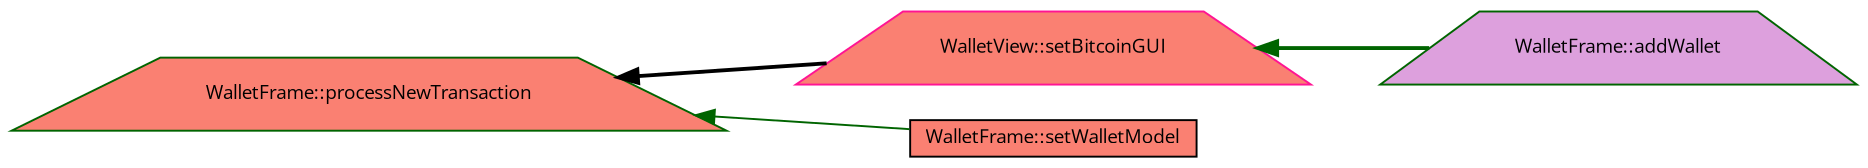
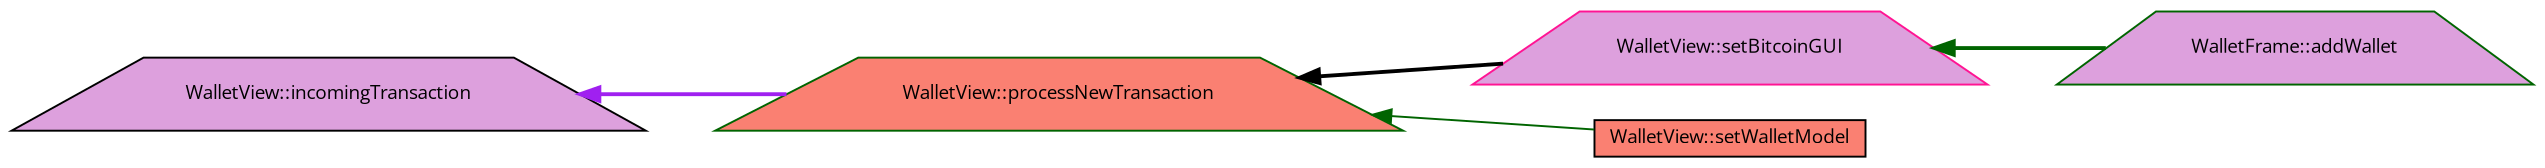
node "WalletView::setBitcoinGUI": fillcolor salmon -> plum
node "WalletView::incomingTransaction": added
node "WalletFrame::processNewTransaction": label "WalletFrame::processNewTransaction" -> "WalletView::processNewTransaction"
node "WalletFrame::setWalletModel": label "WalletFrame::setWalletModel" -> "WalletView::setWalletModel"
